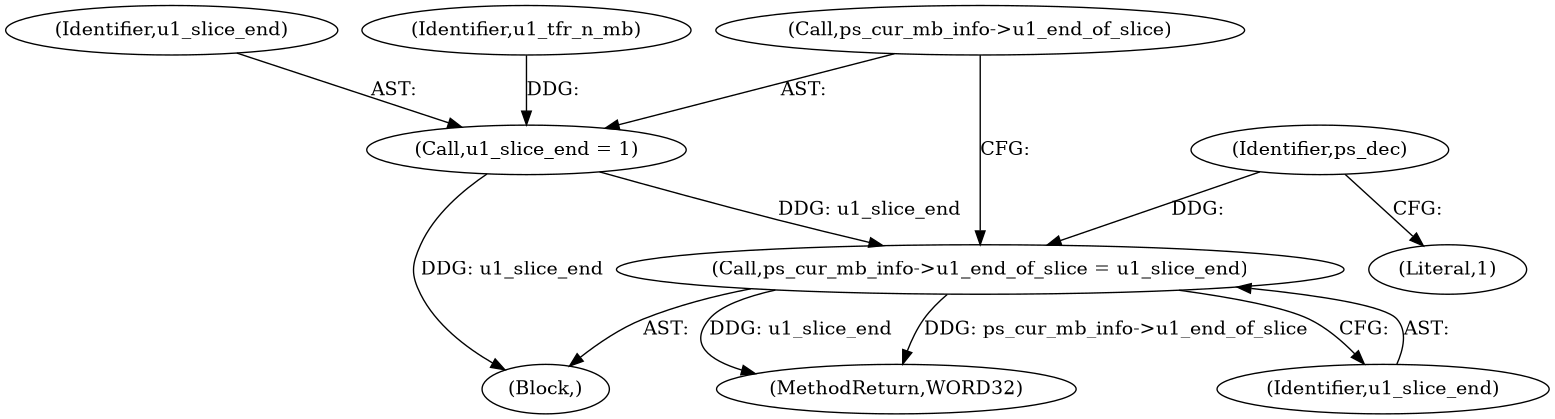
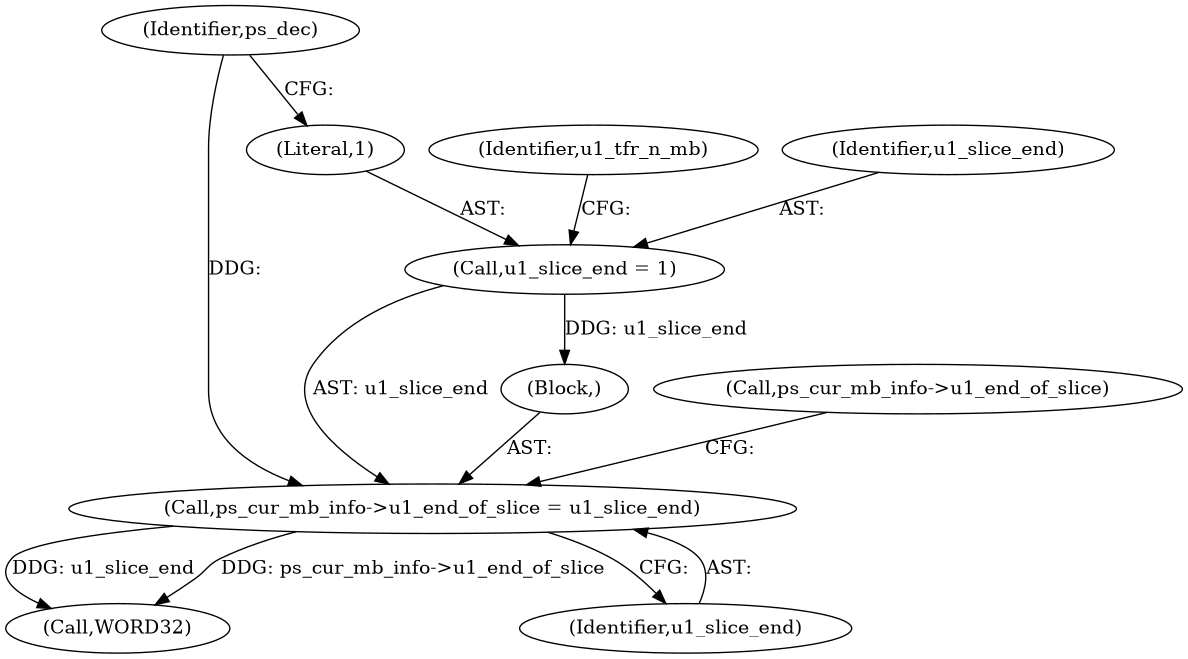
edge "(Call,ps_cur_mb_info->u1_end_of_slice)" -> "(Call,u1_slice_end = 1)": now "(Literal,1)" -> "(Call,u1_slice_end = 1)"
edge "(Identifier,u1_tfr_n_mb)" -> "(Call,u1_slice_end = 1)": label "DDG: " -> "CFG: "
edge "(Call,u1_slice_end = 1)" -> "(Call,ps_cur_mb_info->u1_end_of_slice = u1_slice_end)": label "DDG: u1_slice_end" -> "AST: u1_slice_end"
edge "(Call,ps_cur_mb_info->u1_end_of_slice = u1_slice_end)" -> "(Block,)": reversed
node "(MethodReturn,WORD32)": label "(MethodReturn,WORD32)" -> "(Call,WORD32)"
